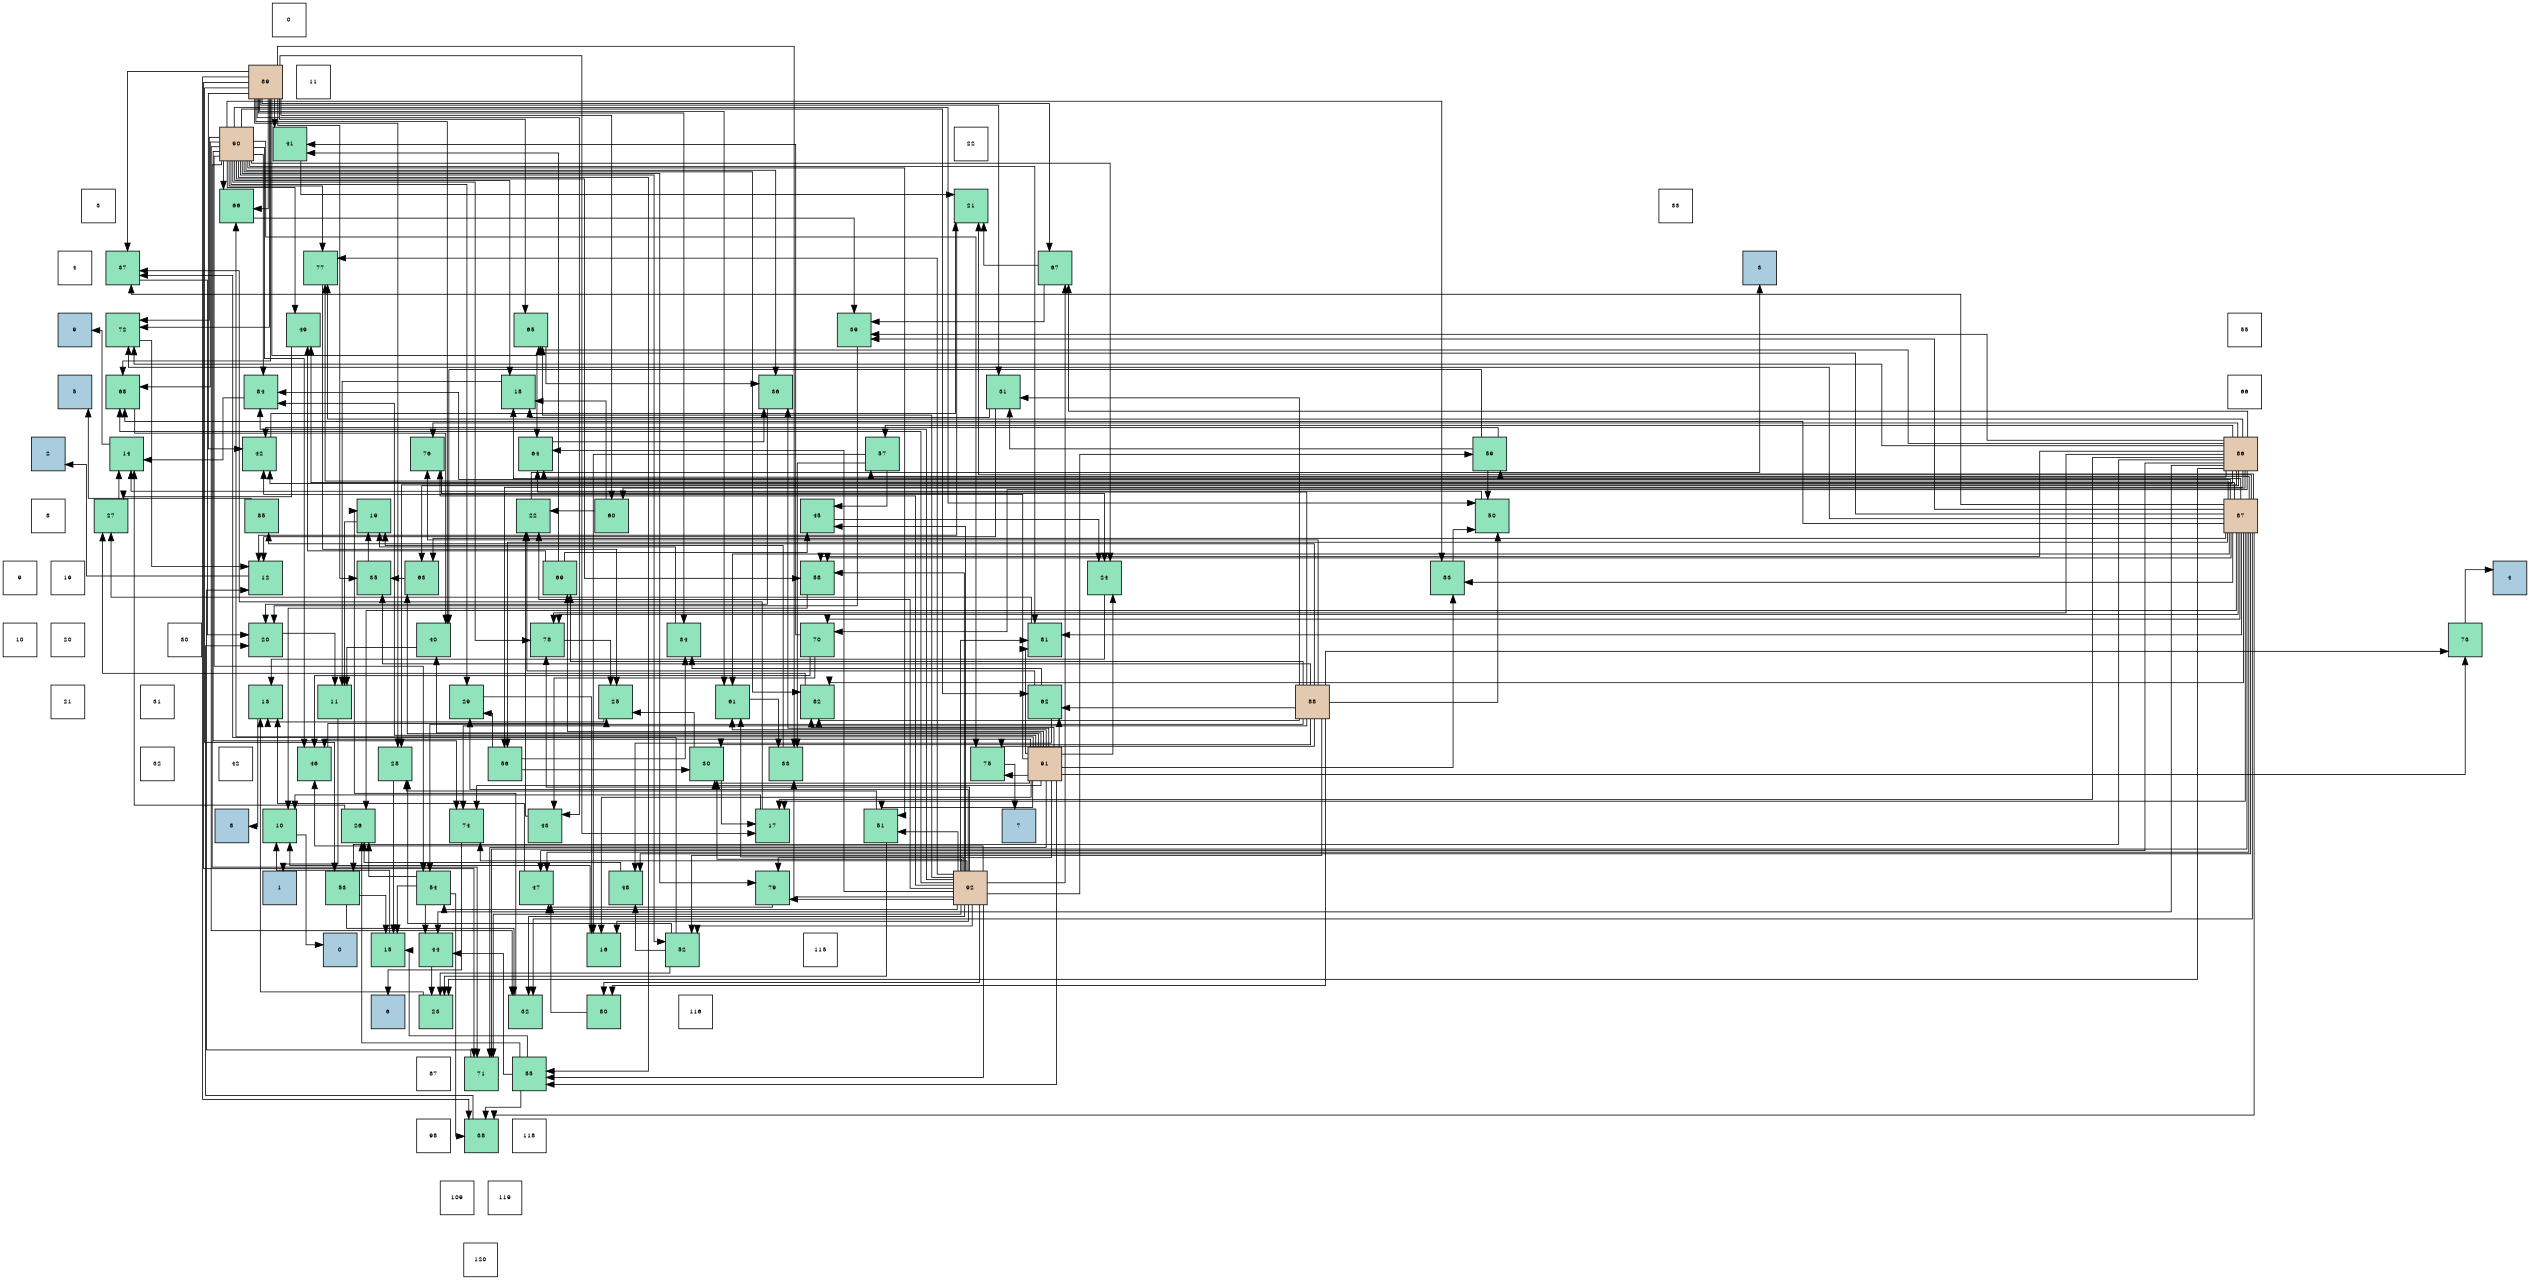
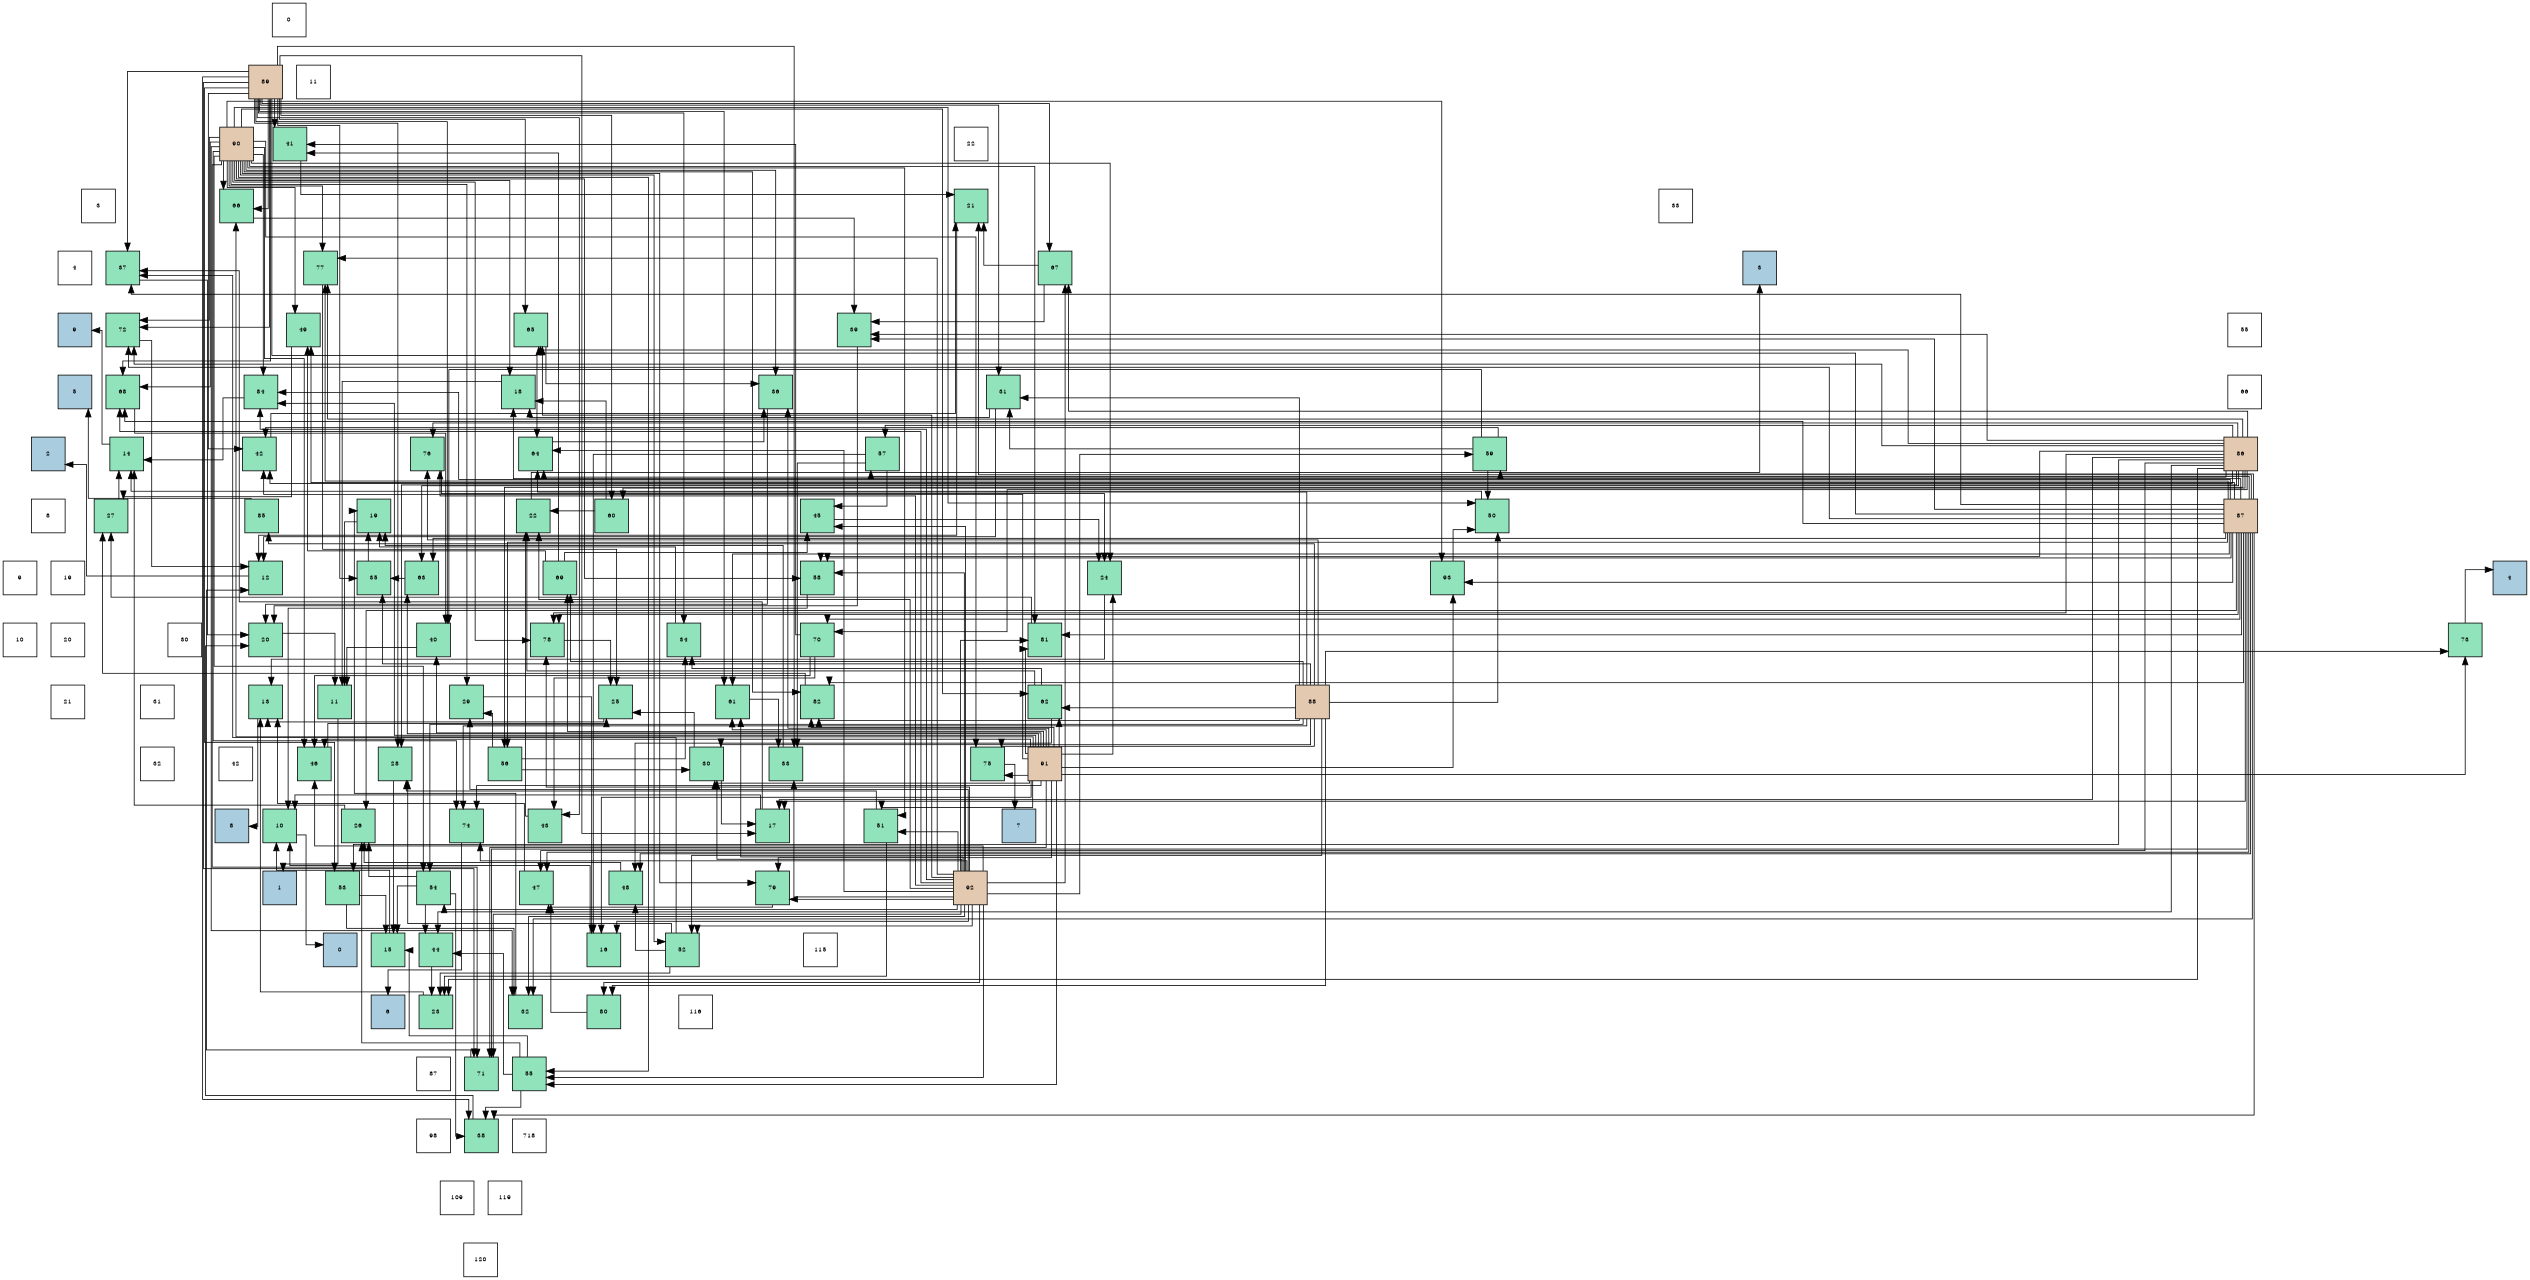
node "83": label "83" -> "93"
node "118": label "118" -> "718"
